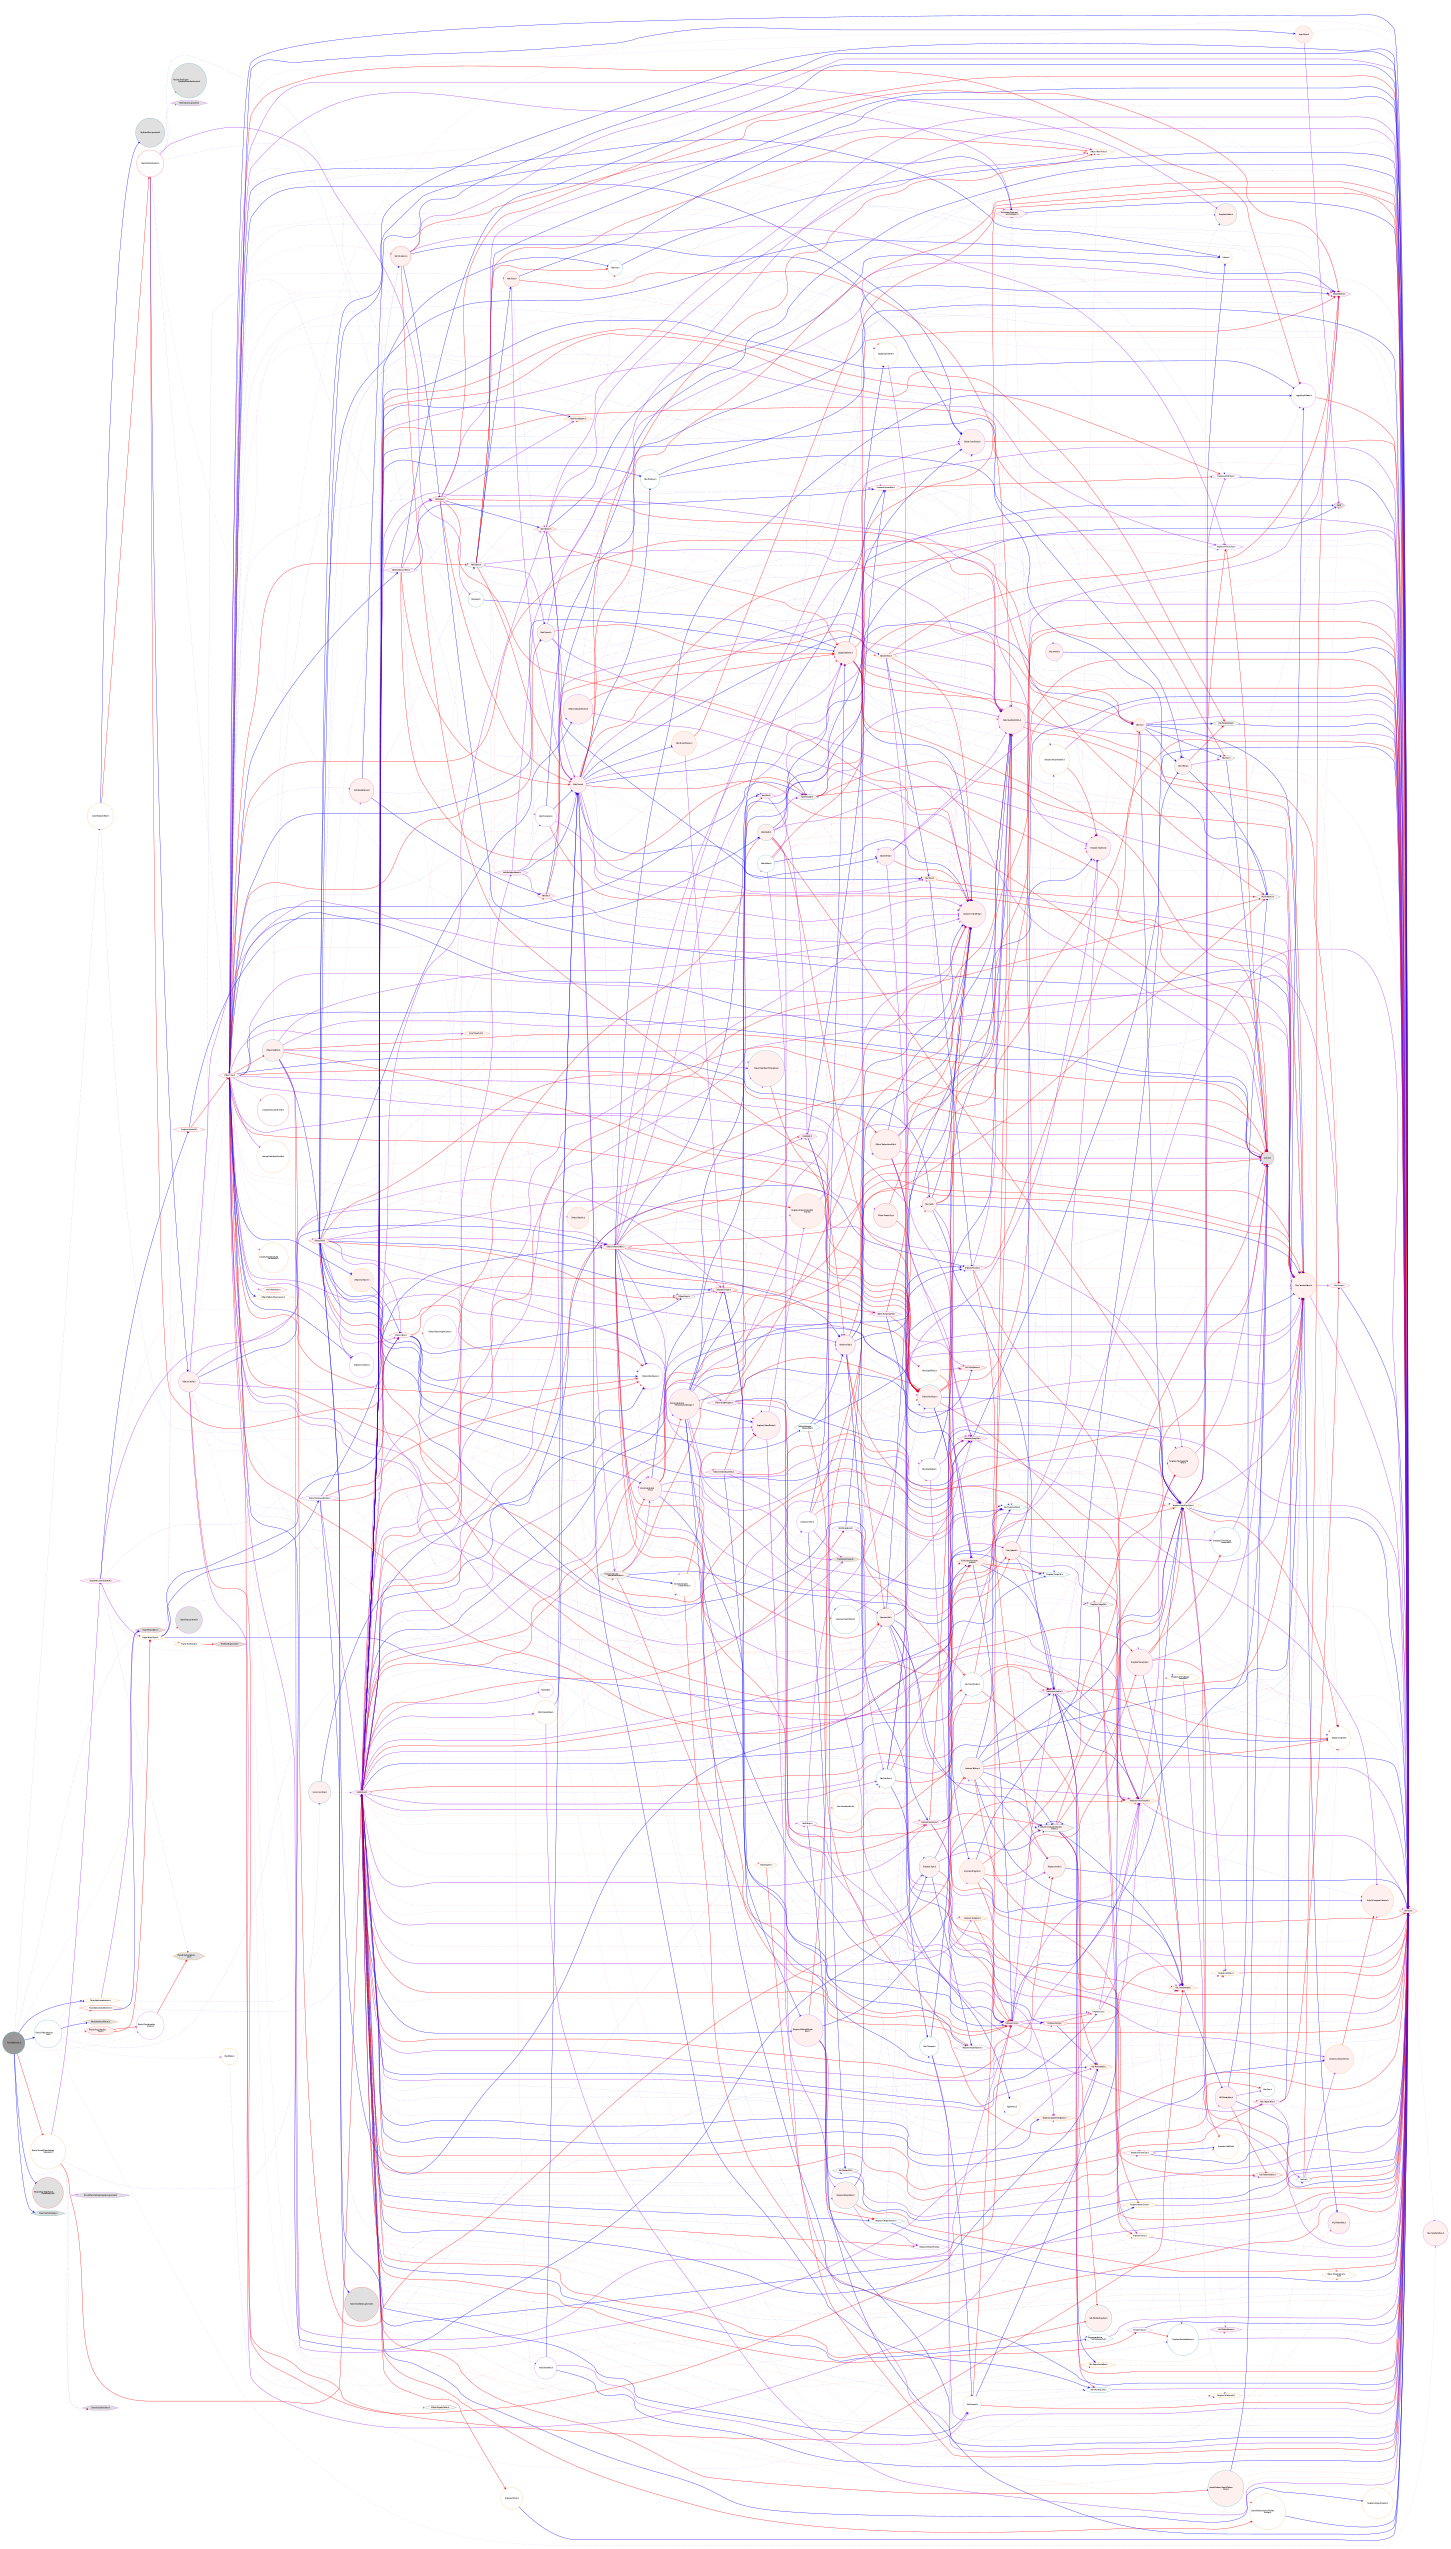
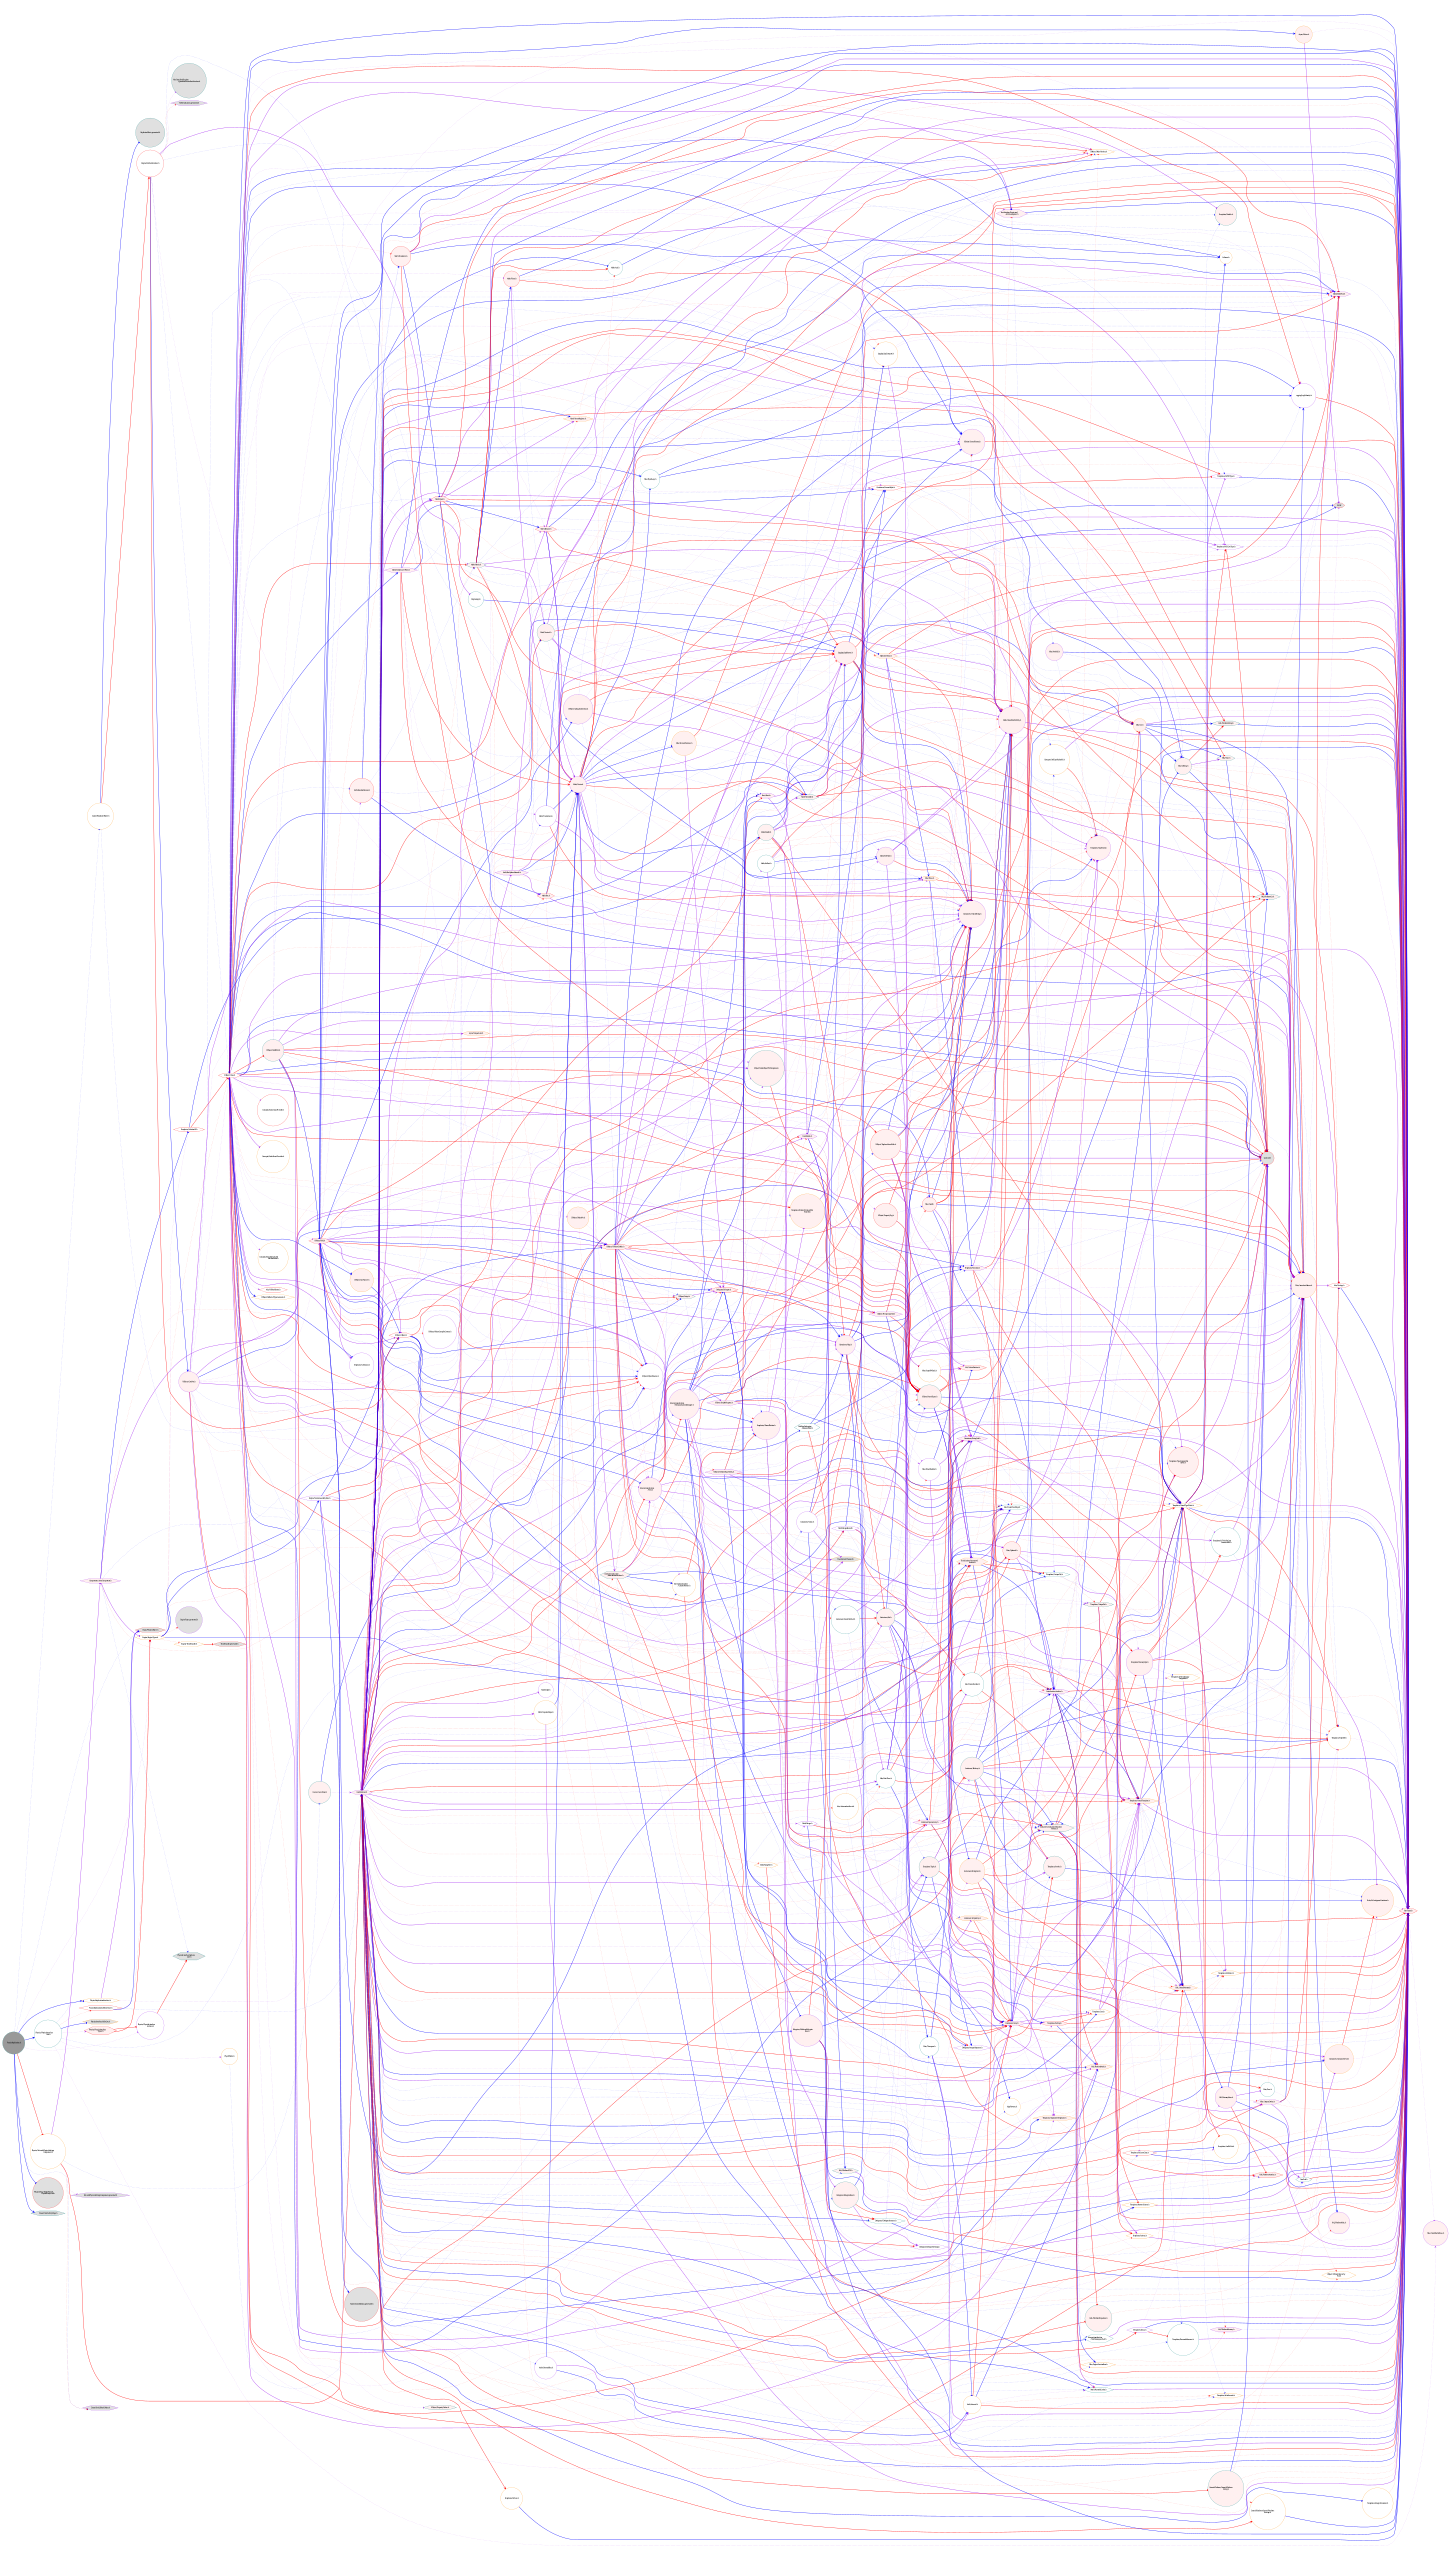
edge "UObject/UObjectGlobals.h" -> "Containers/Set.h": now "Containers/VersePathFwd.h" -> "Containers/Set.h"
node "PhysicsInterfaceDeclares Core.h": color darkorange -> teal
